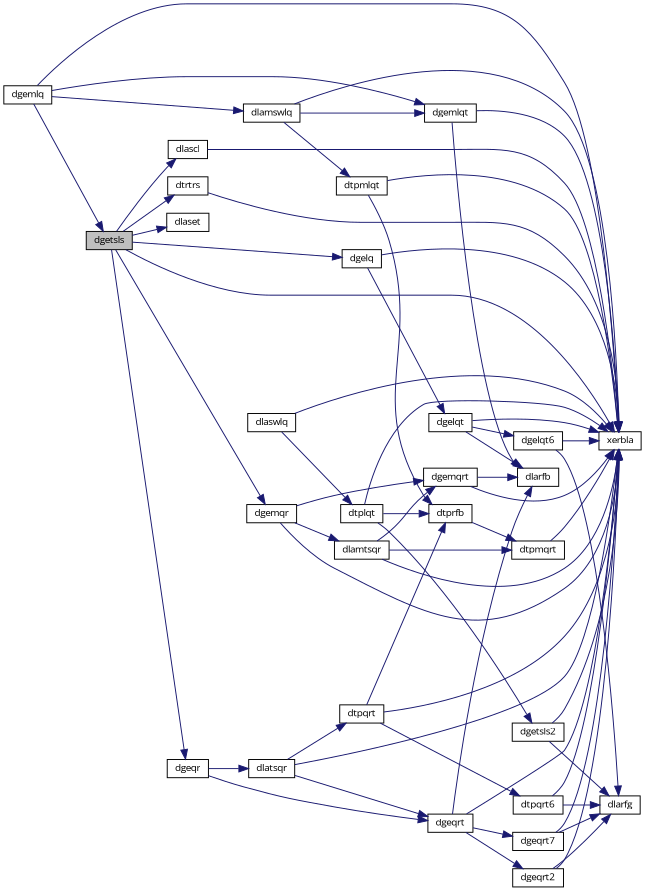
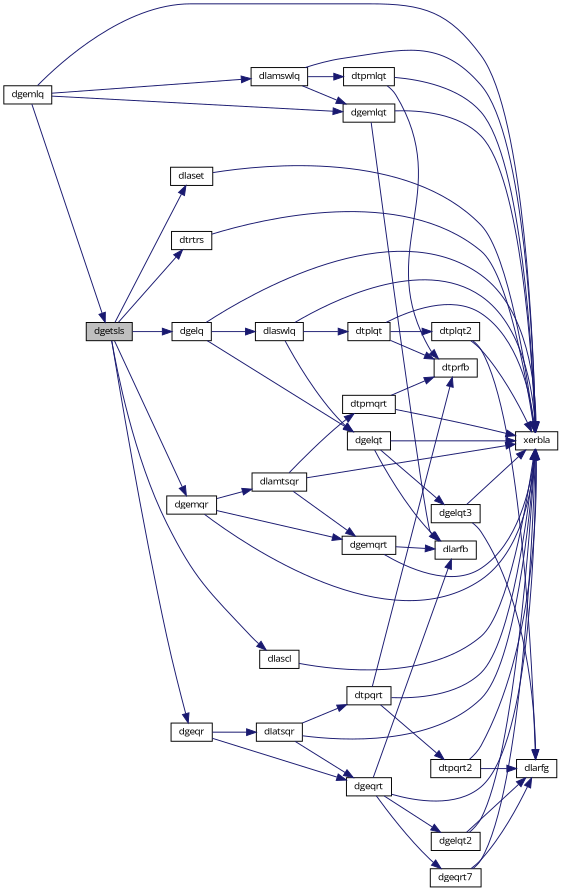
edge "dgetsls" -> "xerbla": now "dlaset" -> "xerbla"
edge "dgelq" -> "dlaswlq": added
edge "dlaswlq" -> "dgelqt": added
node "dgelqt6": label "dgelqt6" -> "dgelqt3"
edge "dtprfb" -> "dtpmqrt": reversed
node "dgetsls2": label "dgetsls2" -> "dtplqt2"
node "dtpqrt6": label "dtpqrt6" -> "dtpqrt2"
node "dgeqrt2": label "dgeqrt2" -> "dgelqt2"
